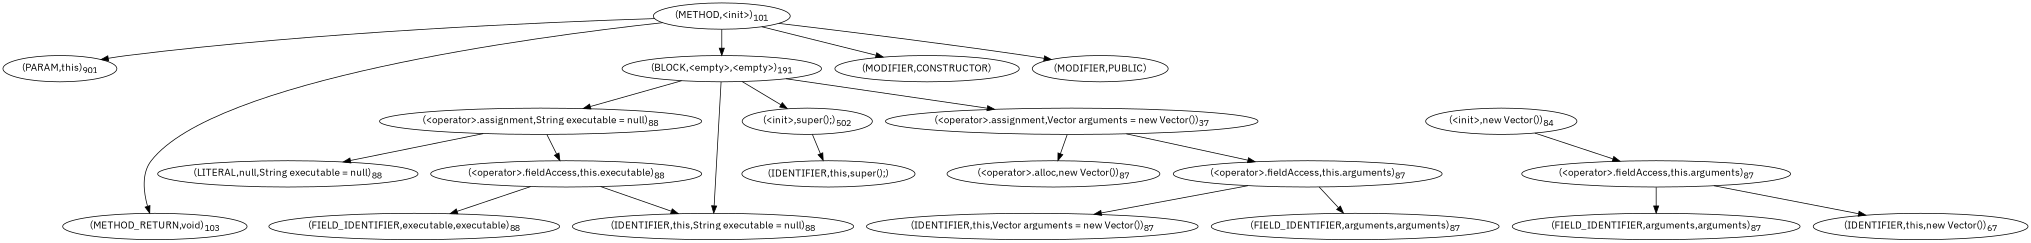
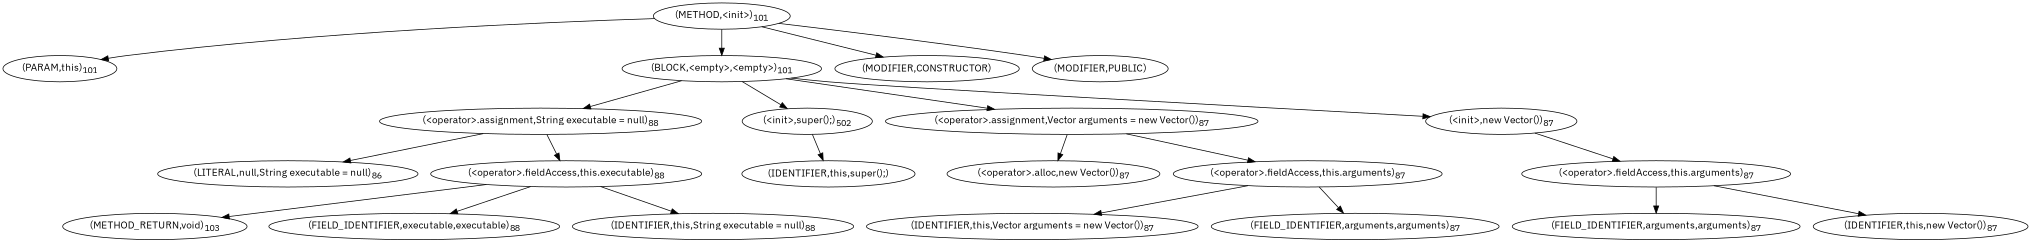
node "(PARAM,this)": text "901" -> "101"
edge "(METHOD,<init>)" -> "(METHOD_RETURN,void)": now "(<operator>.fieldAccess,this.executable)" -> "(METHOD_RETURN,void)"
node "(BLOCK,<empty>,<empty>)": text "191" -> "101"
node "(<operator>.assignment,Vector arguments = new Vector())": text "37" -> "87"
node "(<init>,new Vector())": text "84" -> "87"
edge "(BLOCK,<empty>,<empty>)" -> "(IDENTIFIER,this,String executable = null)": now "(BLOCK,<empty>,<empty>)" -> "(<init>,new Vector())"
node "(LITERAL,null,String executable = null)": text "88" -> "86"
node "(IDENTIFIER,this,new Vector())": text "67" -> "87"
